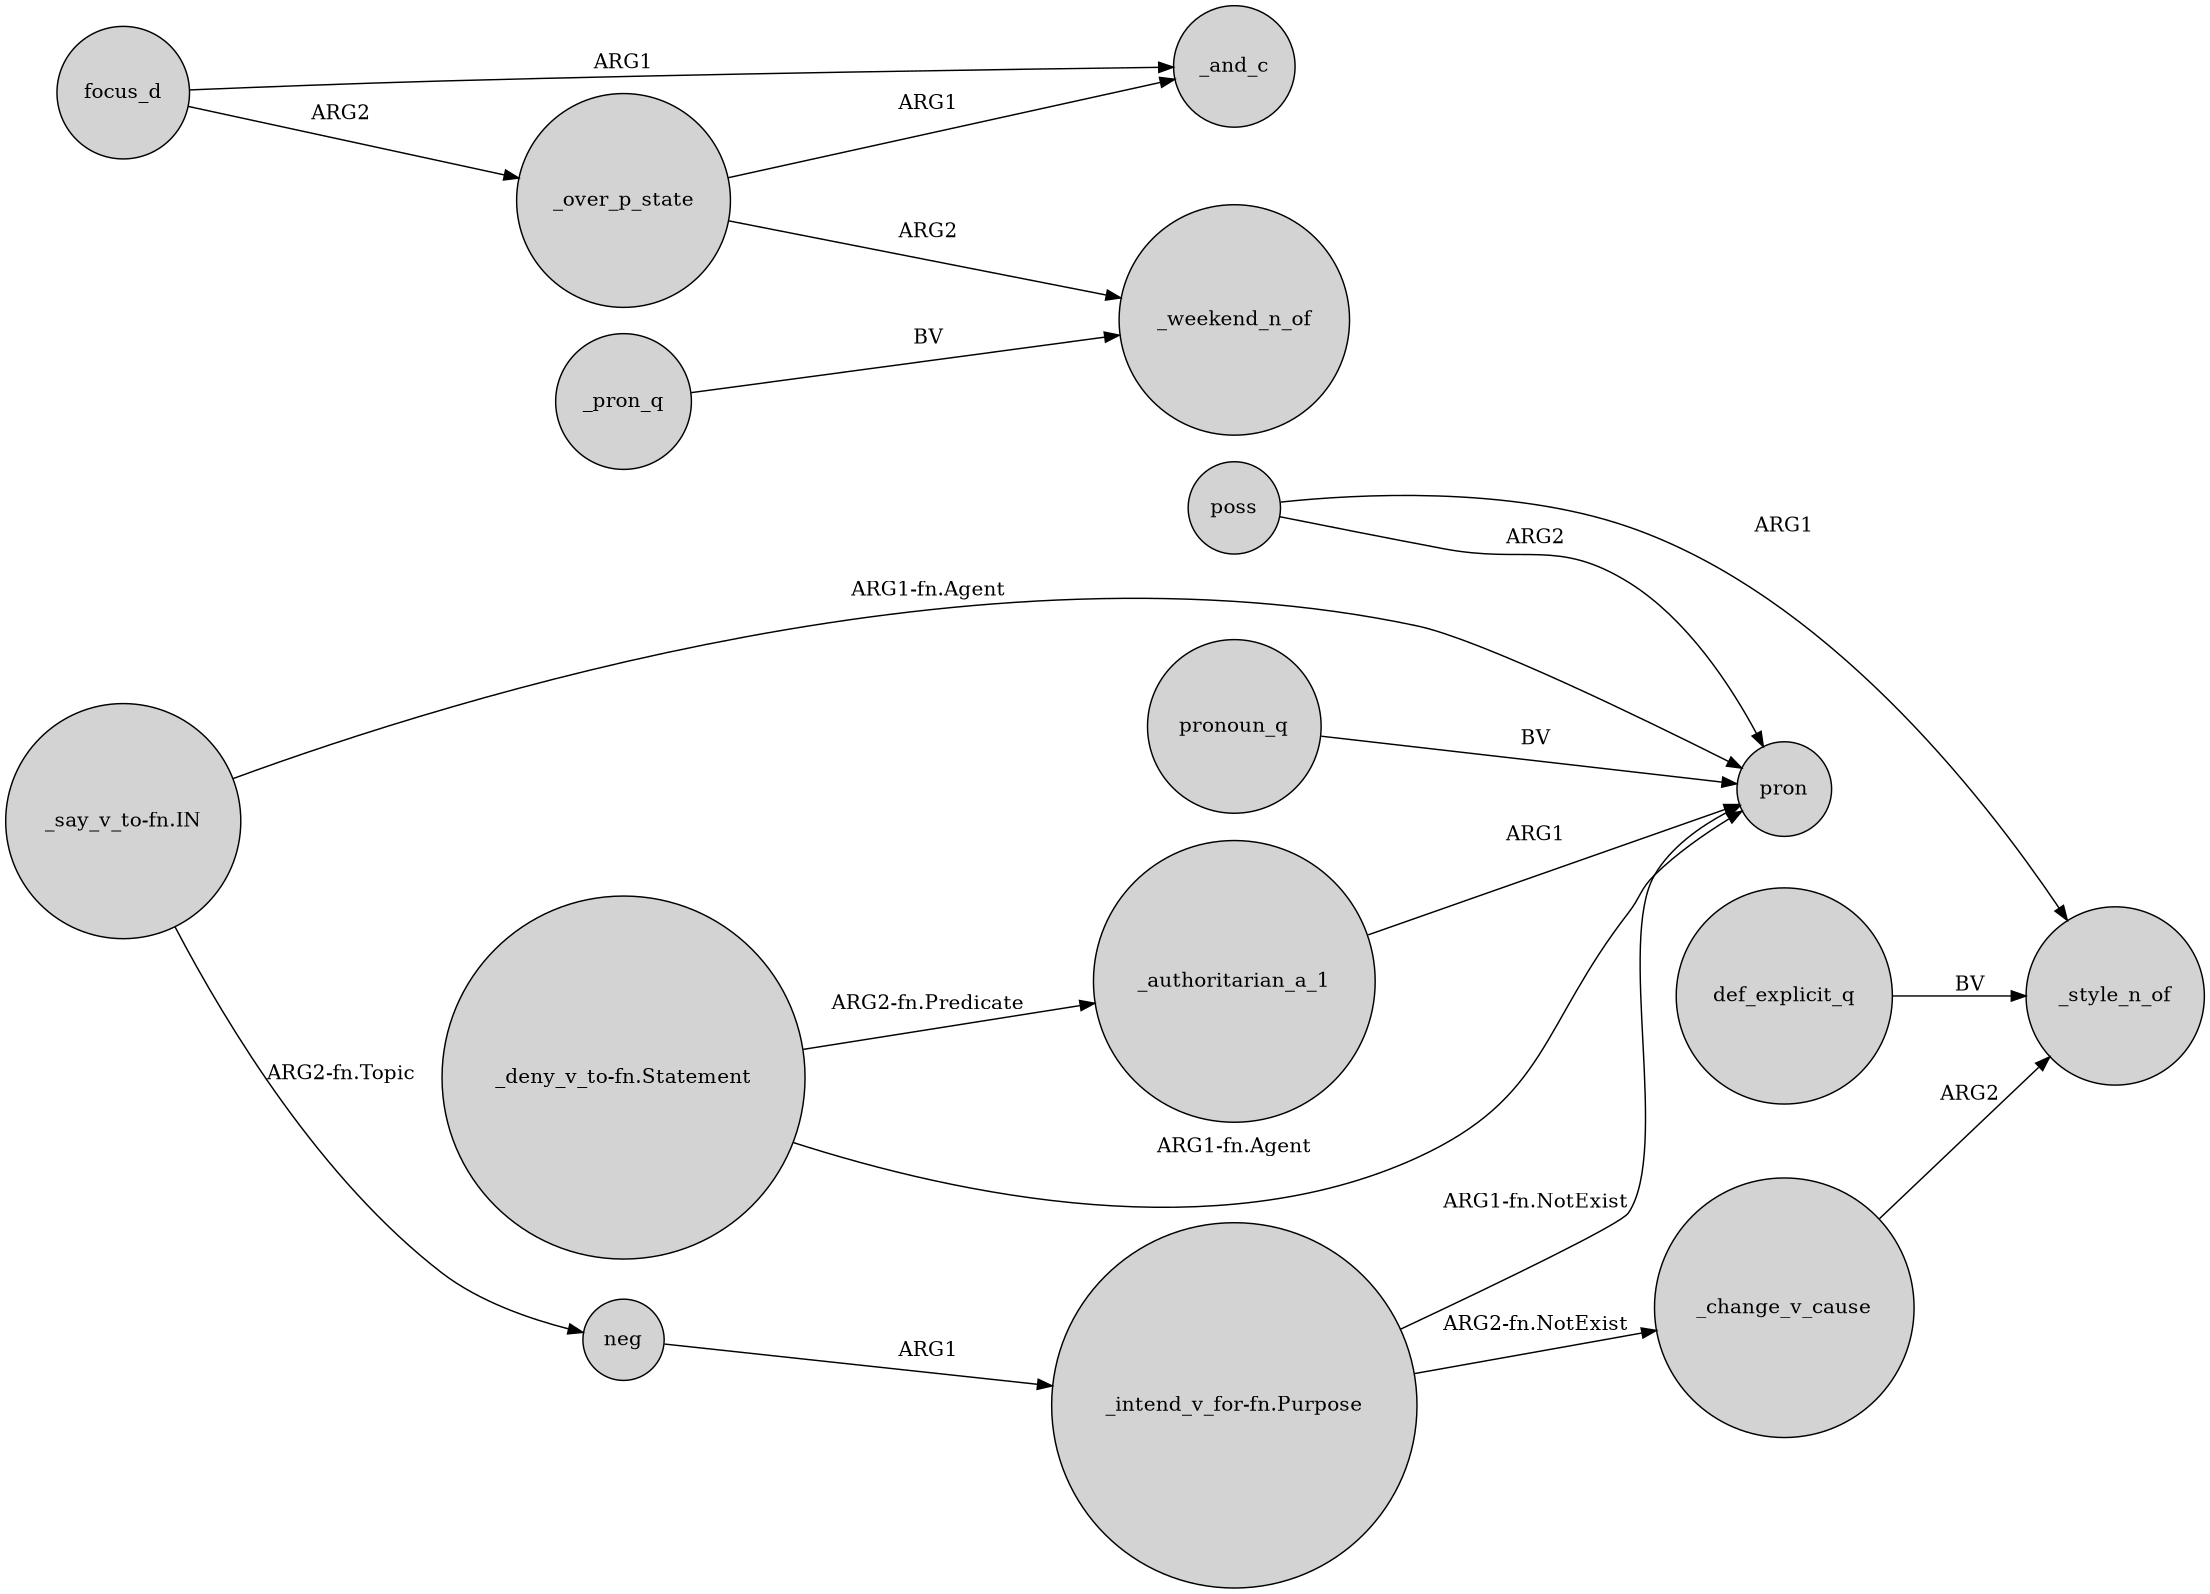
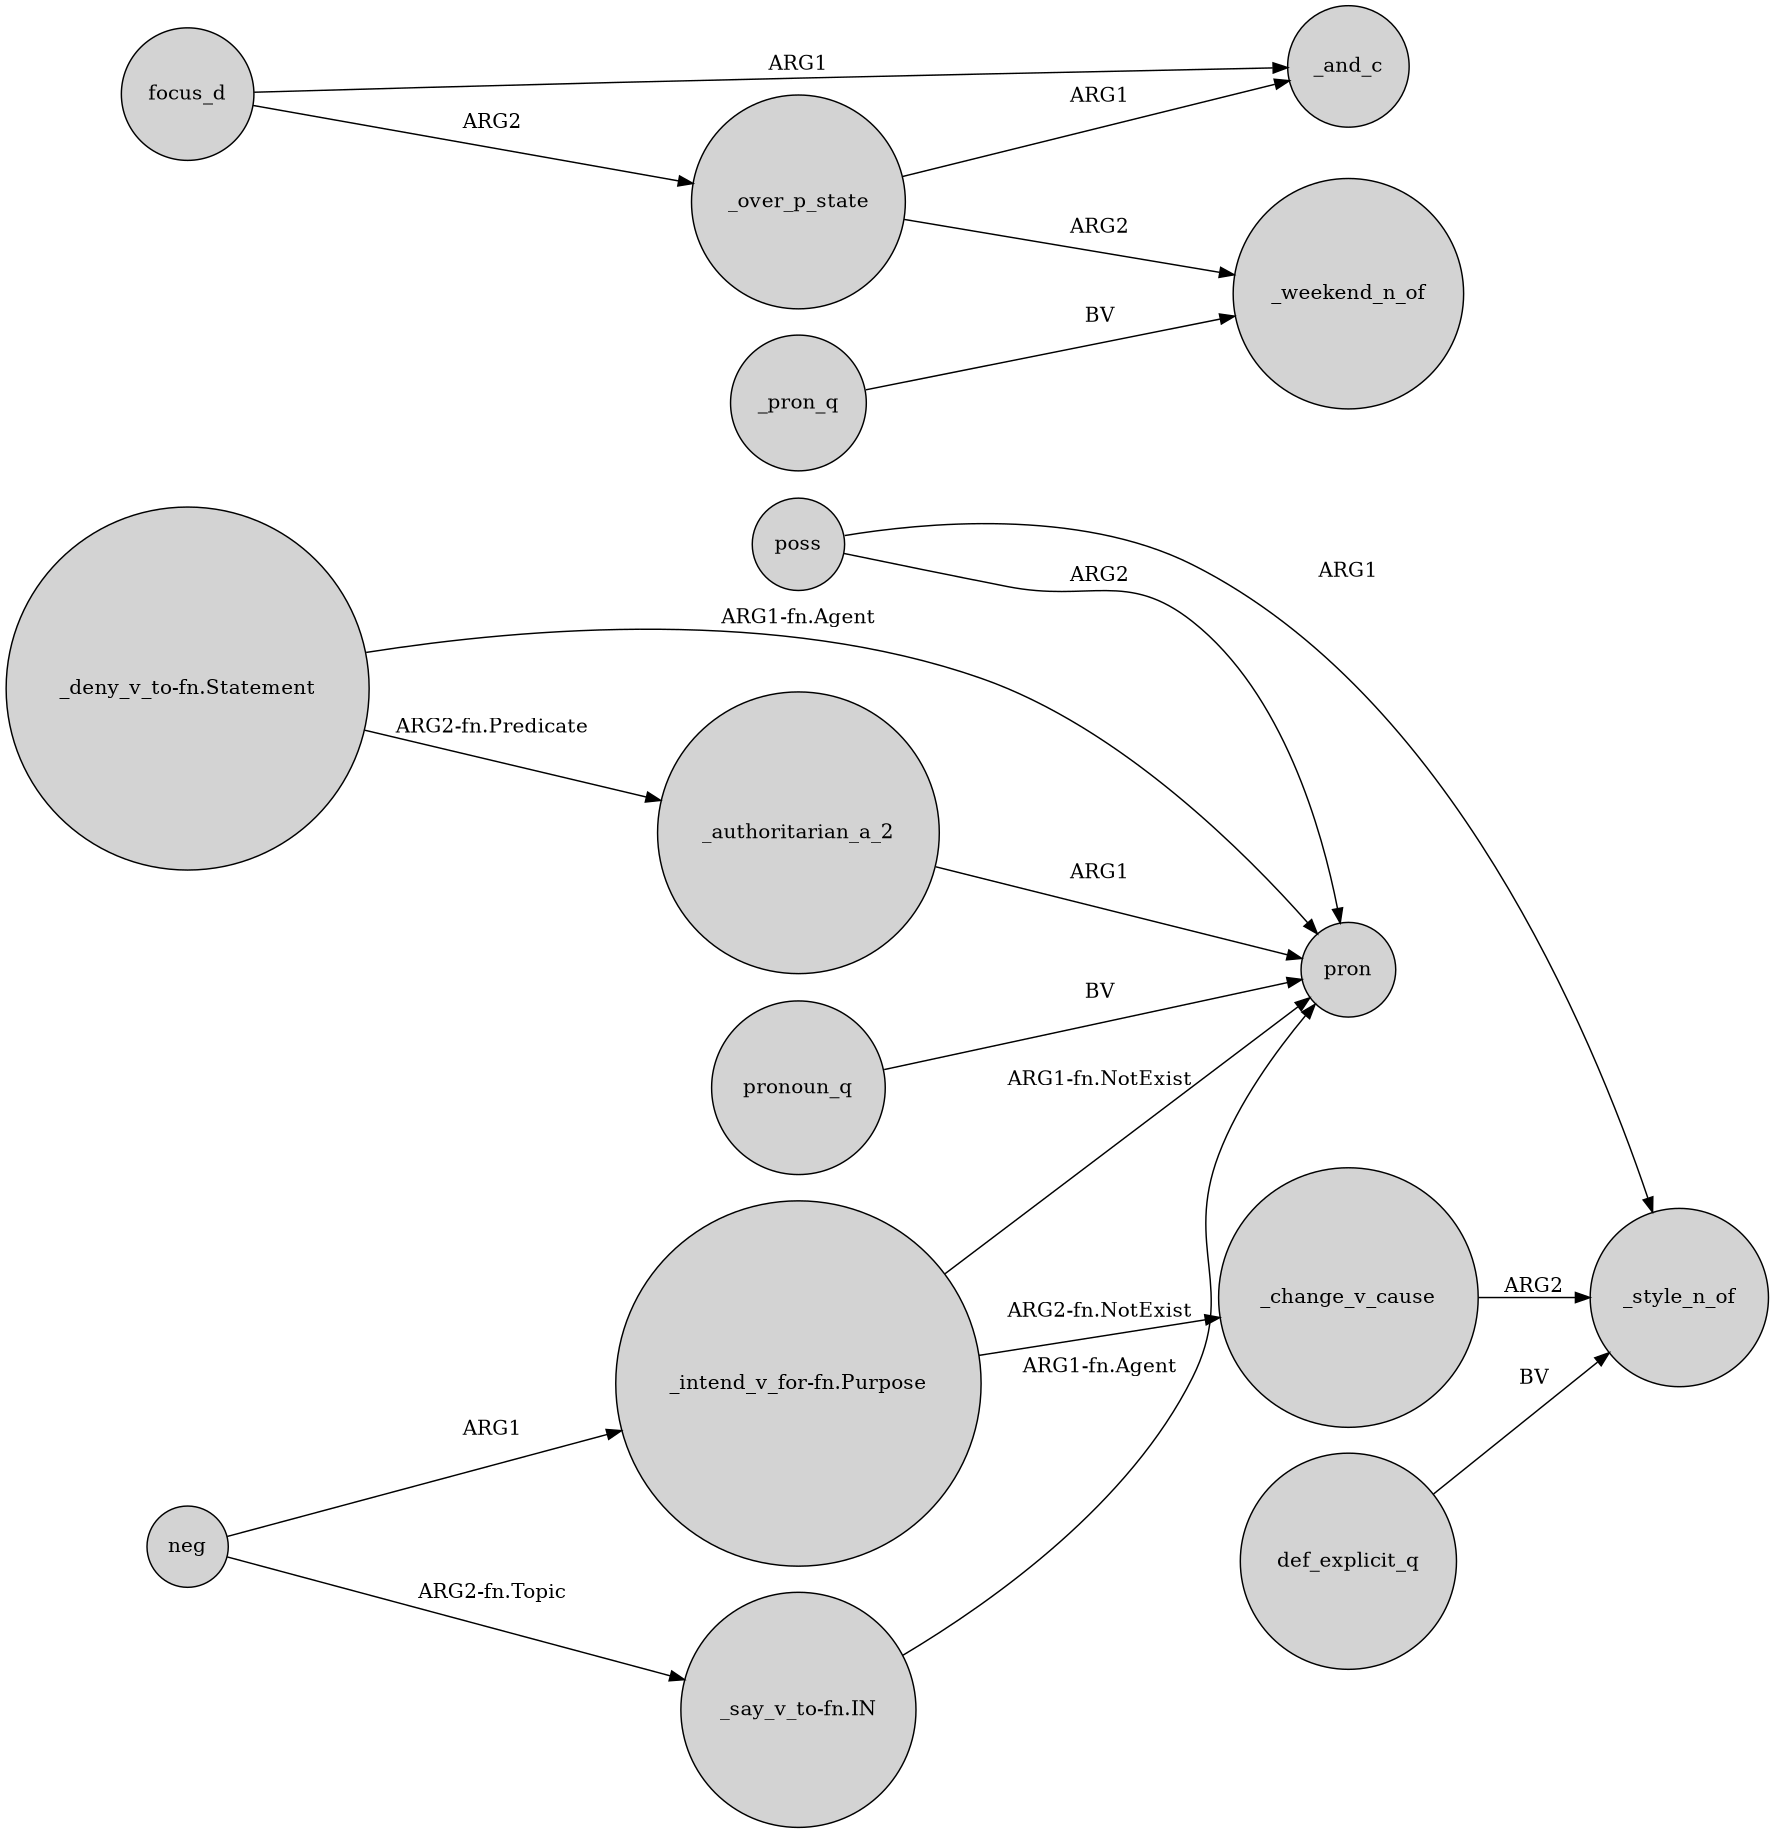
node "_authoritarian_a_1": label "_authoritarian_a_1" -> "_authoritarian_a_2"
edge "_say_v_to-fn.IN" -> "neg": reversed
